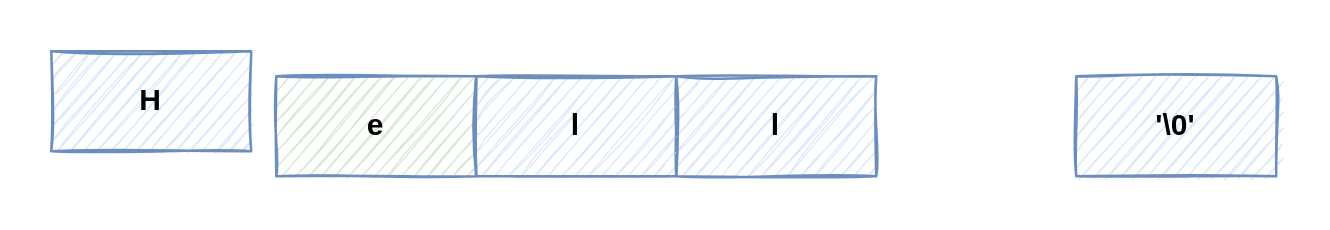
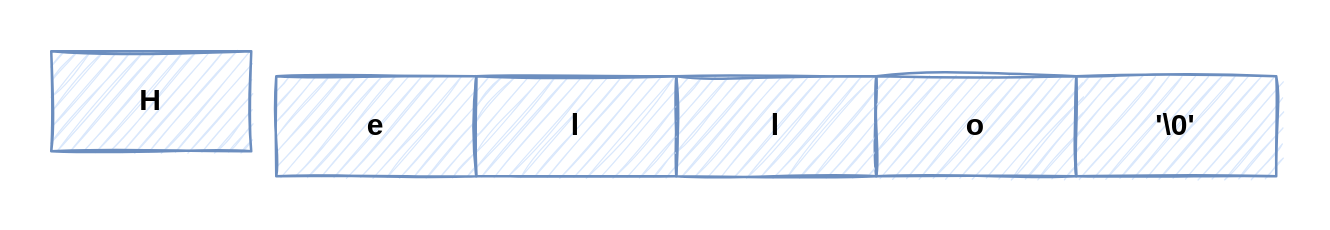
node "e": fillcolor #d5e8d4 -> #dae8fc
node "o": added
